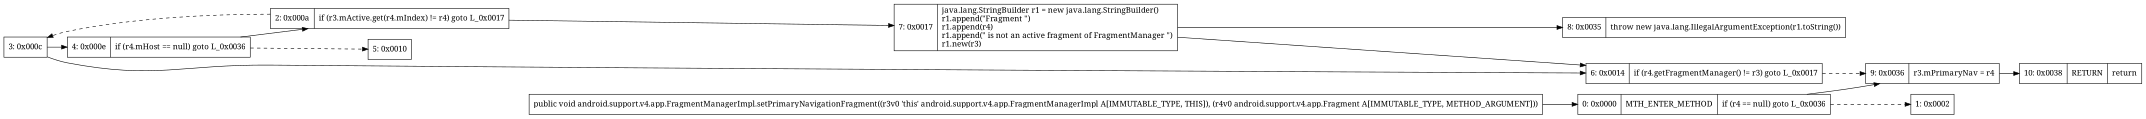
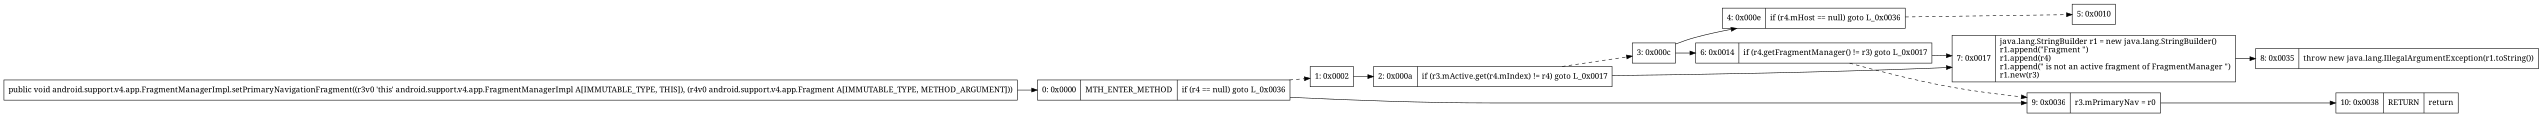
edge "4: 0x000e" -> "2: 0x000a": now "1: 0x0002" -> "2: 0x000a"
edge "7: 0x0017" -> "6: 0x0014": reversed
node "9: 0x0036": text "r3.mPrimaryNav = r4" -> "r3.mPrimaryNav = r0"
